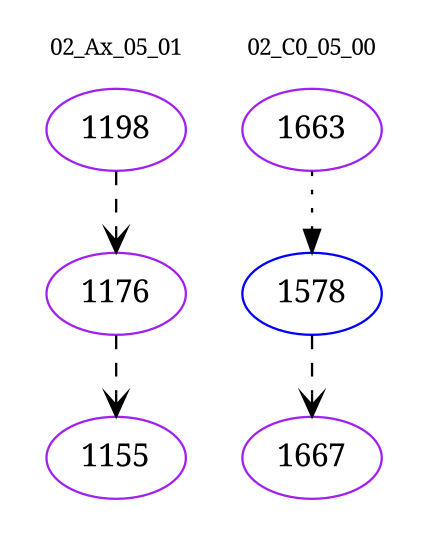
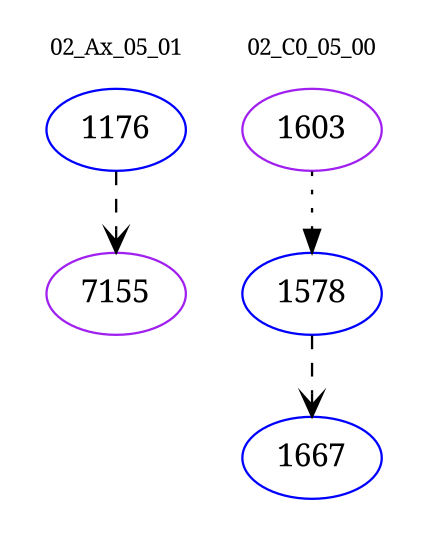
node "1198": removed
node "1663": label "1663" -> "1603"
node "1176": color purple -> blue
node "1155": label "1155" -> "7155"
node "1667": color purple -> blue
